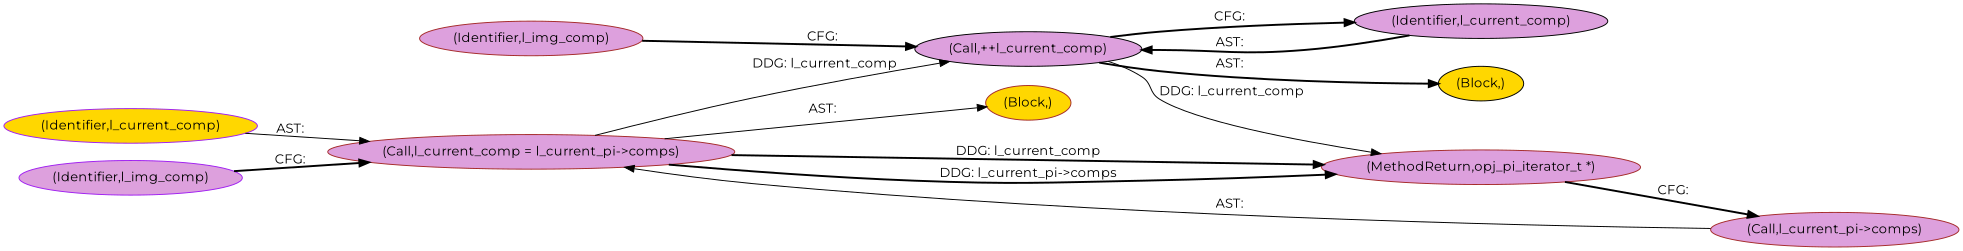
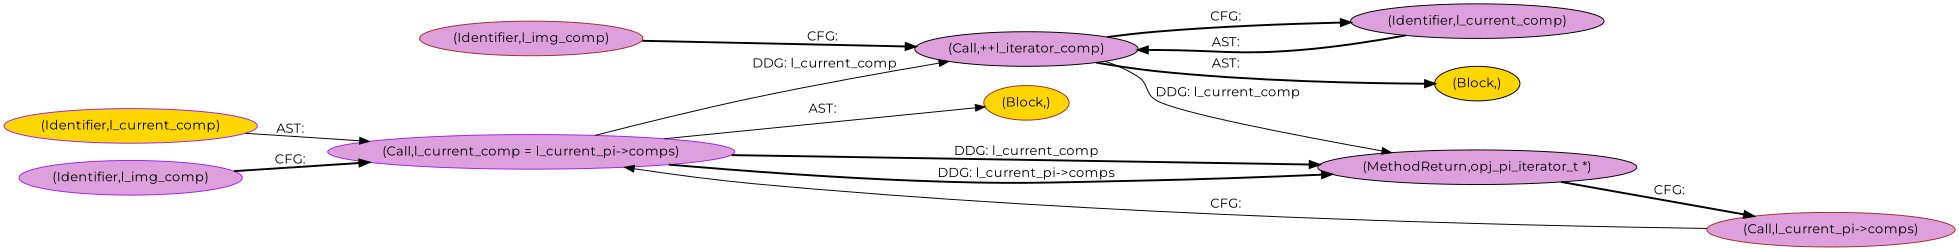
node "(Call,++l_current_comp)": label "(Call,++l_current_comp)" -> "(Call,++l_iterator_comp)"
node "(Call,l_current_comp = l_current_pi->comps)": color brown -> purple
node "(MethodReturn,opj_pi_iterator_t *)": color brown -> black
edge "(Call,l_current_pi->comps)" -> "(Call,l_current_comp = l_current_pi->comps)": label "AST: " -> "CFG: "
